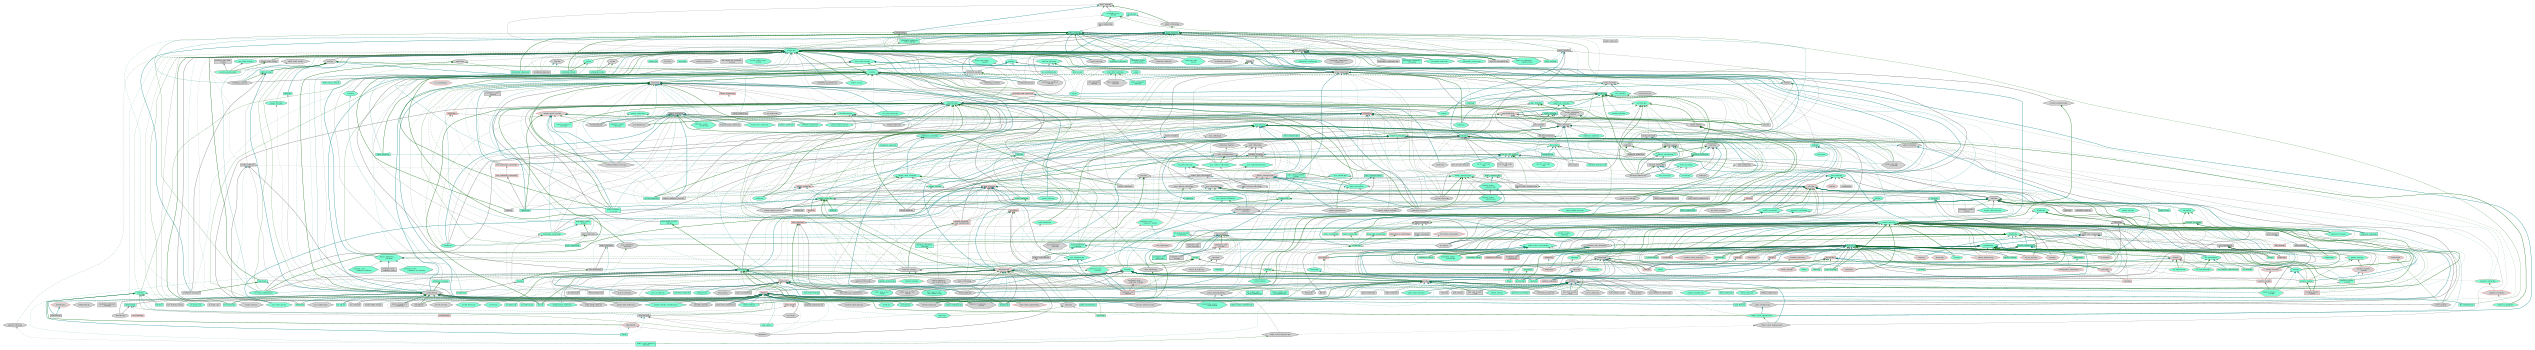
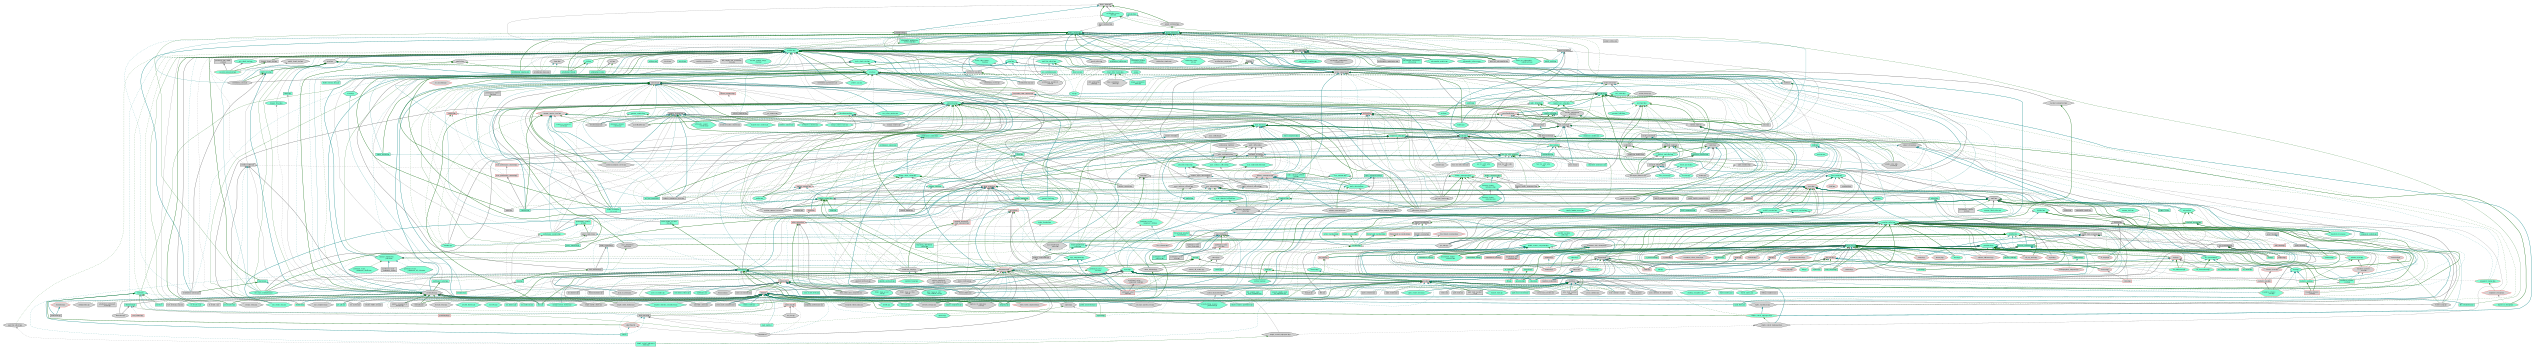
edge "input_container.hpp" -> "binary_filter.hpp": style dashed -> bold
edge "service_executors.hpp" -> "static_chunk_size.hpp": style bold -> dashed
edge "runtime.cpp" -> "counter_creators.hpp": removed
edge "ostream.hpp" -> "output_stream.hpp": added
edge "system_characteristics.hpp" -> "runtime_impl.ref": color darkgreen -> teal
edge "zero_copy_serialization.cpp" -> "serialize_buffer.hpp": added
edge "osu_bw.cpp" -> "hpx.hpp": now "osu_bw.cpp" -> "matrix_hpx.hh"
